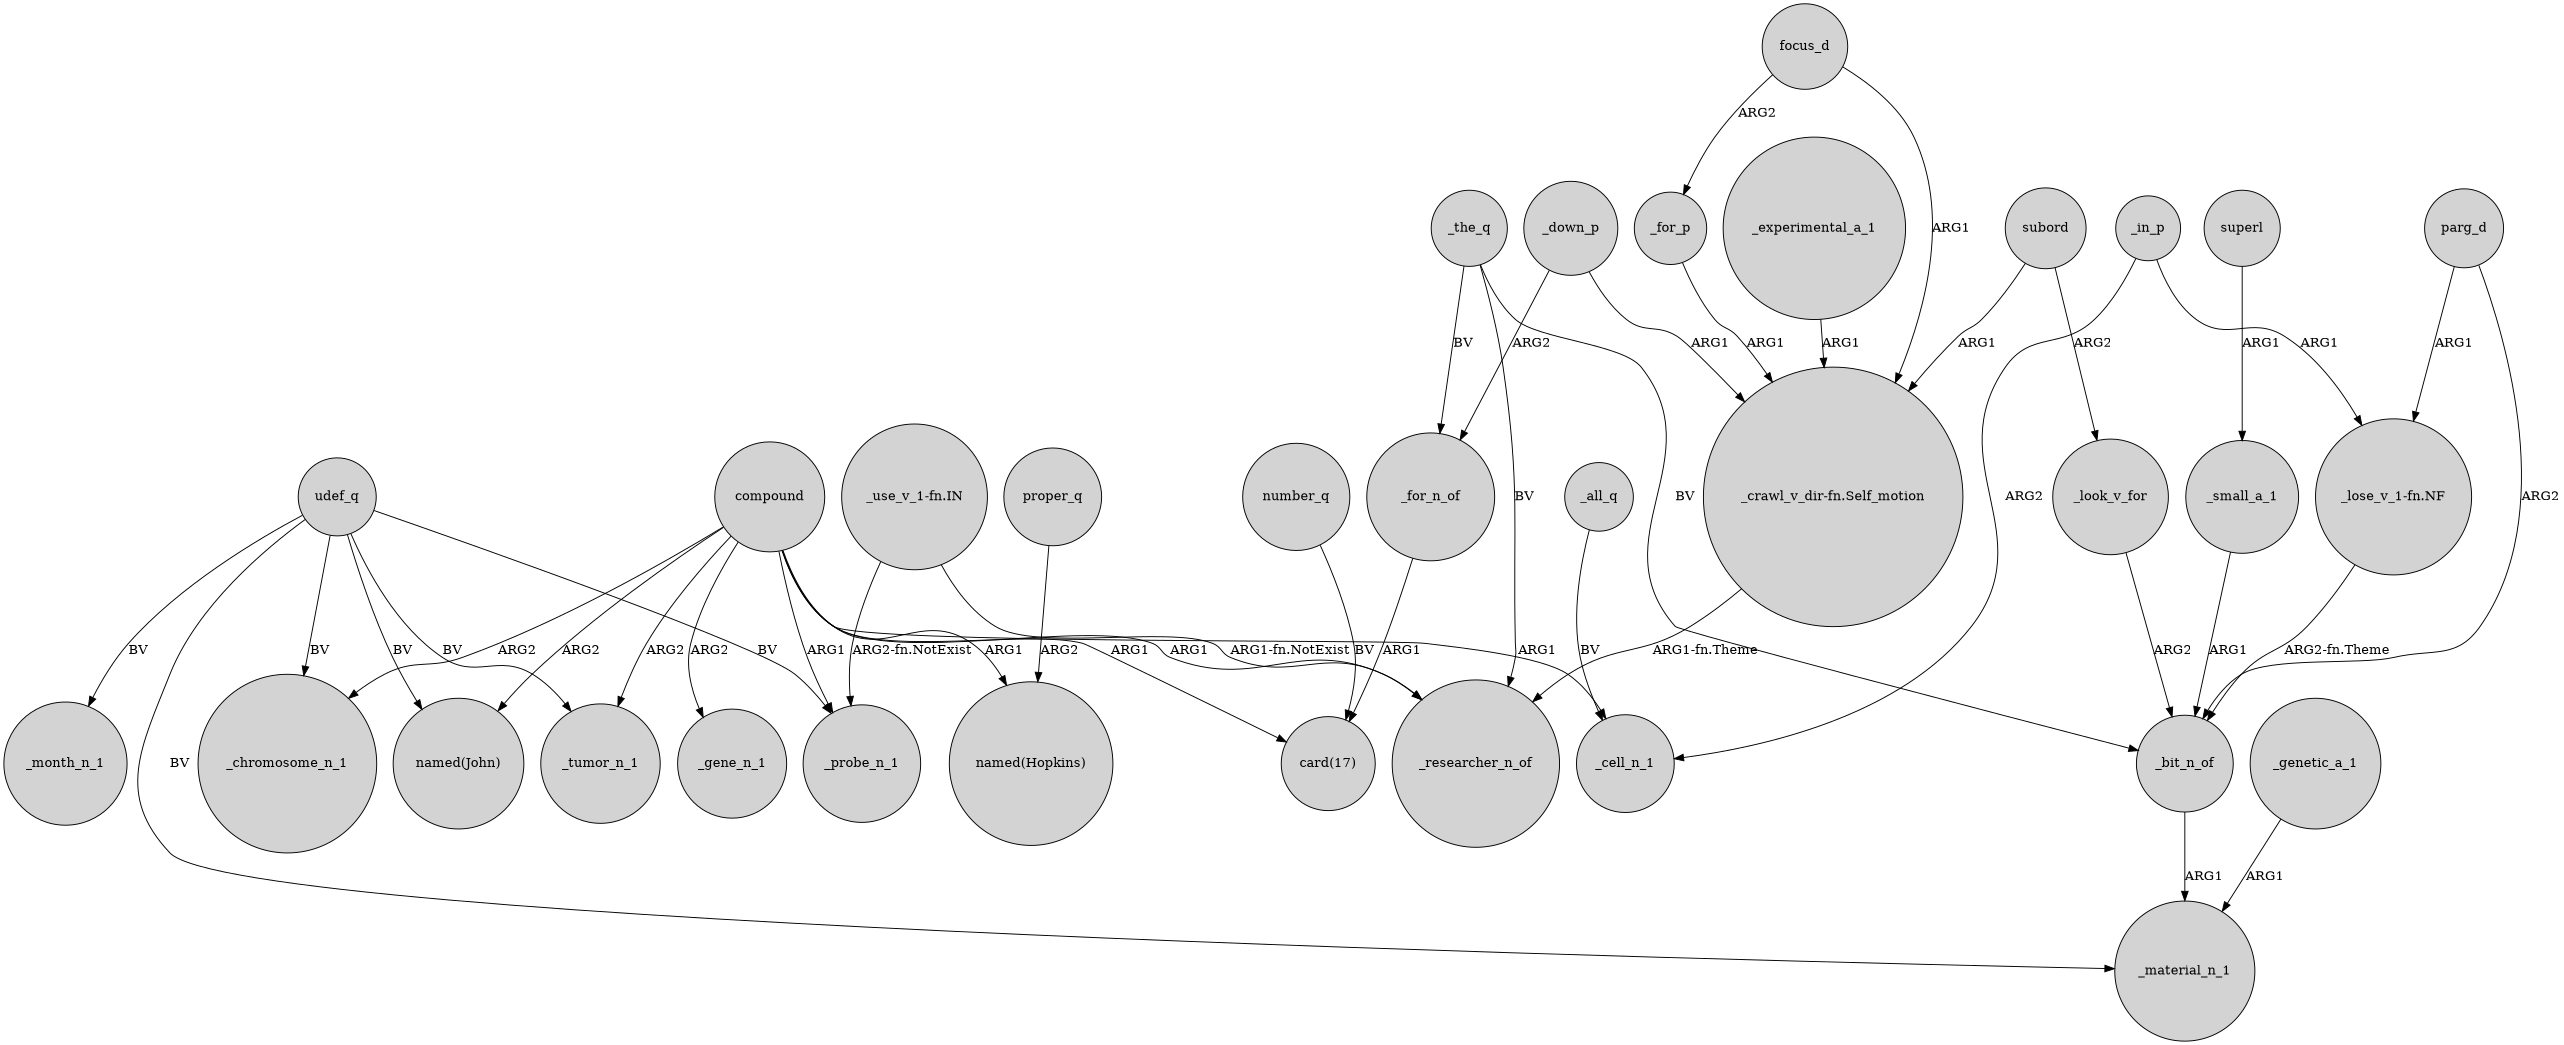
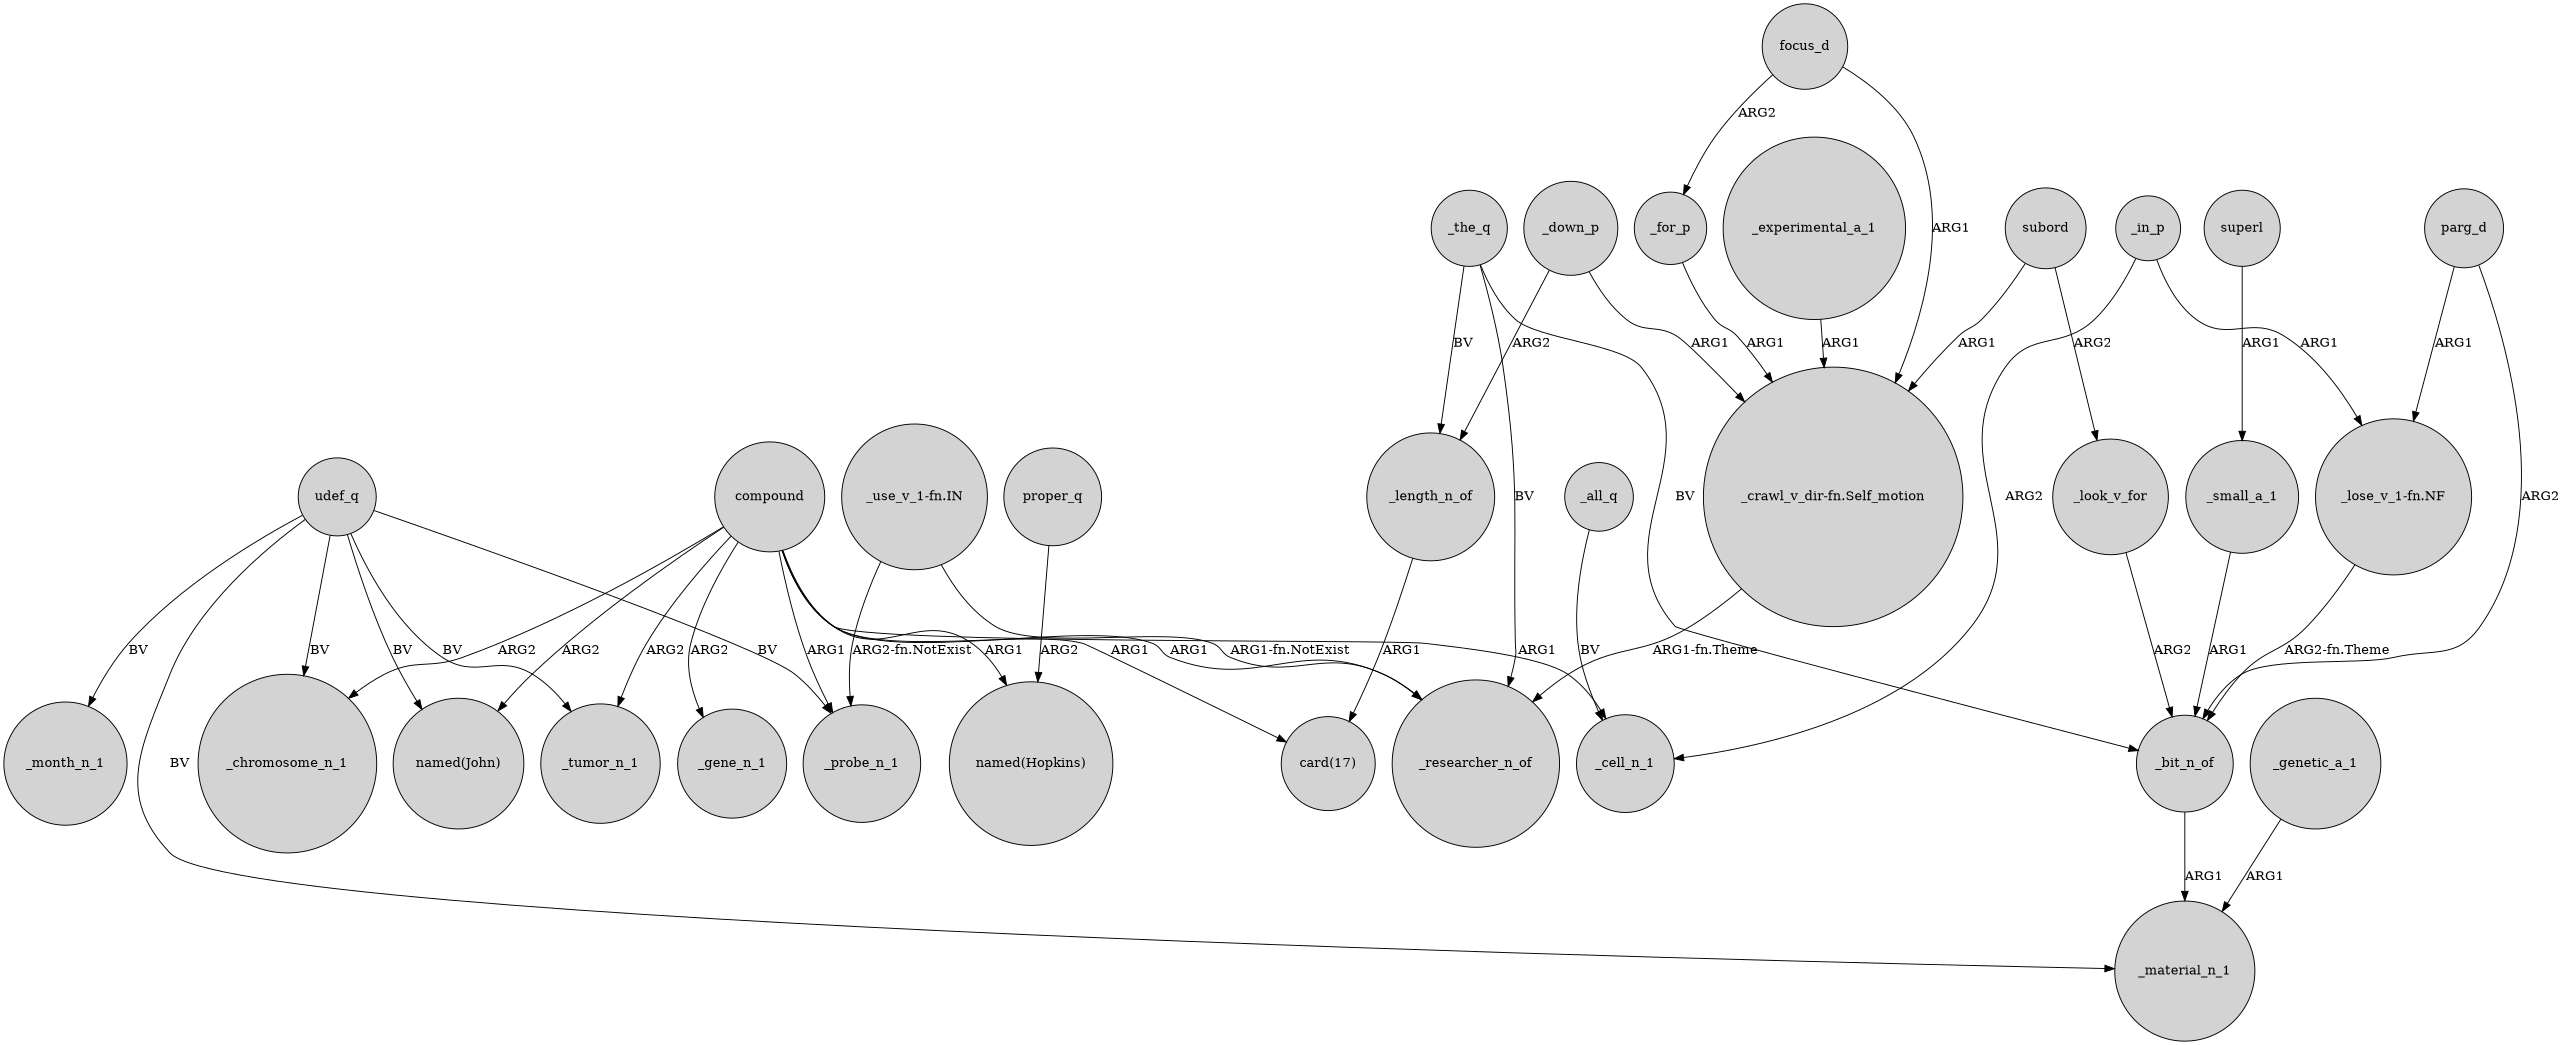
node "number_q": removed
node "_for_n_of": label "_for_n_of" -> "_length_n_of"
